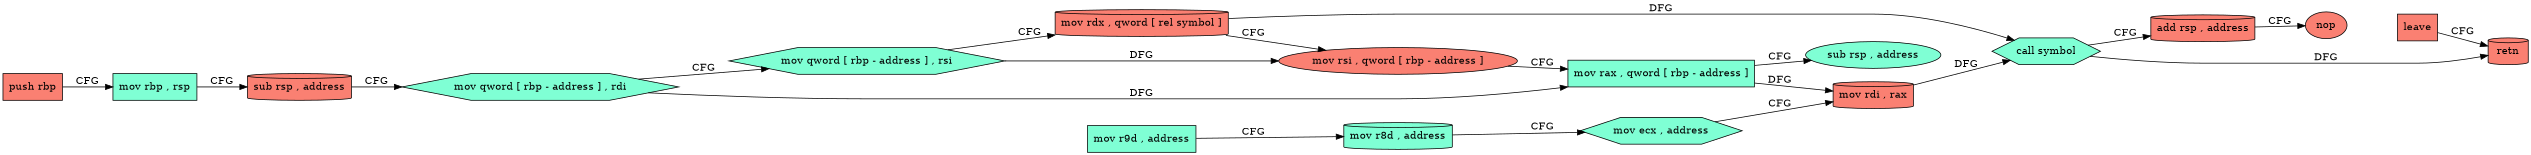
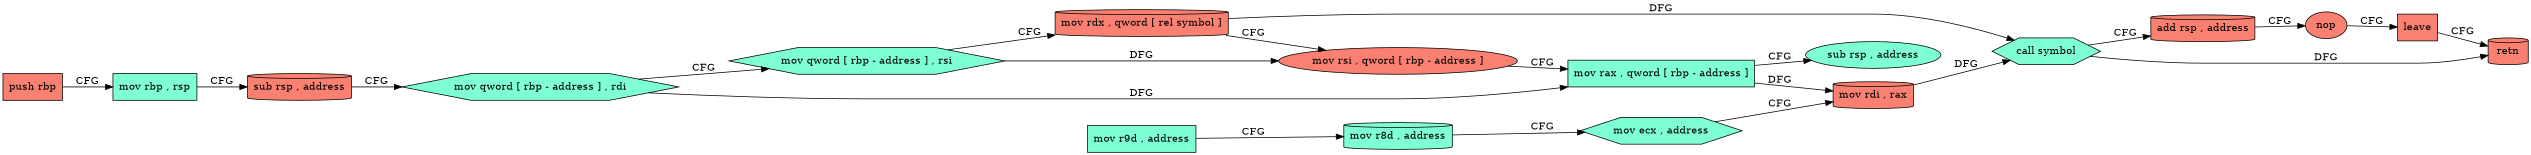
edge "nop" -> "leave": added, label "CFG"
